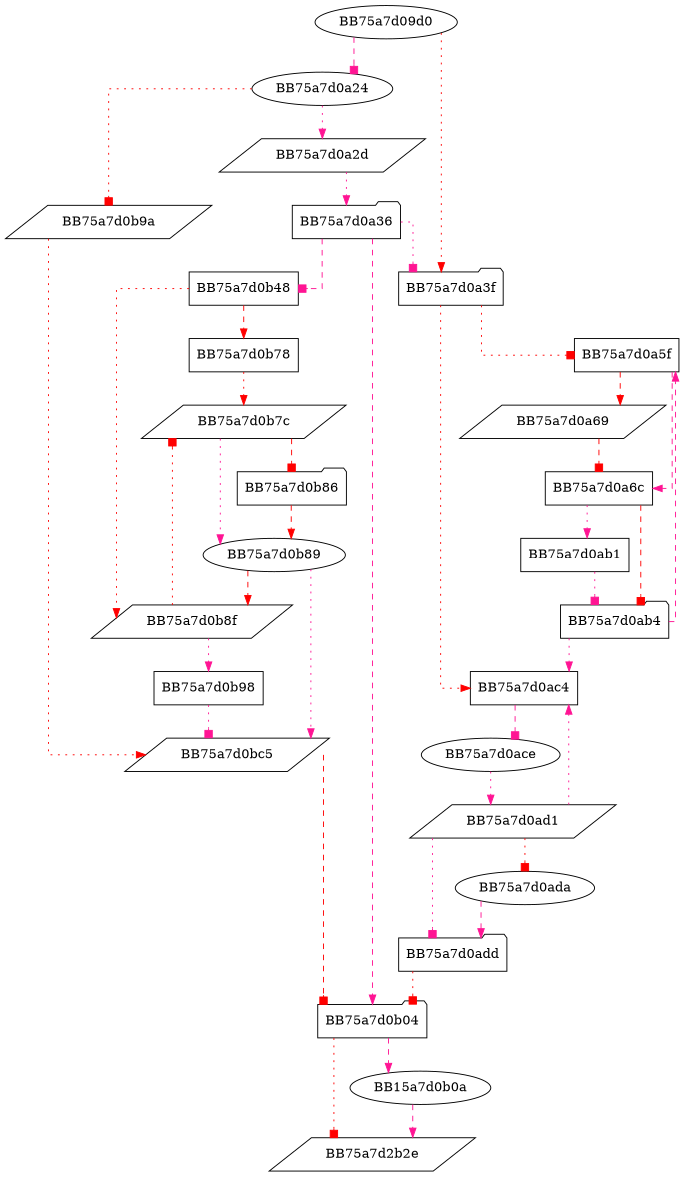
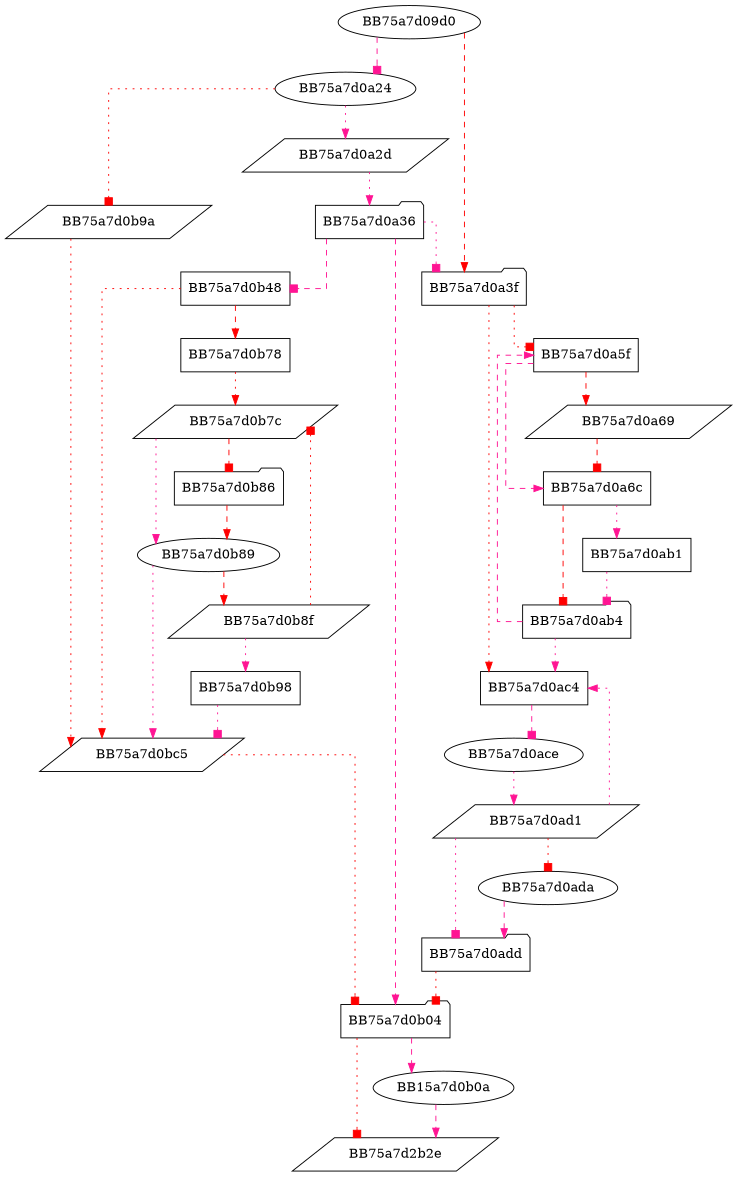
edge "BB75a7d09d0" -> "BB75a7d0a3f": style dotted -> dashed
edge "BB75a7d0b48" -> "BB75a7d0b8f": now "BB75a7d0b48" -> "BB75a7d0bc5"
edge "BB75a7d0bc5" -> "BB75a7d0b04": style dashed -> dotted
